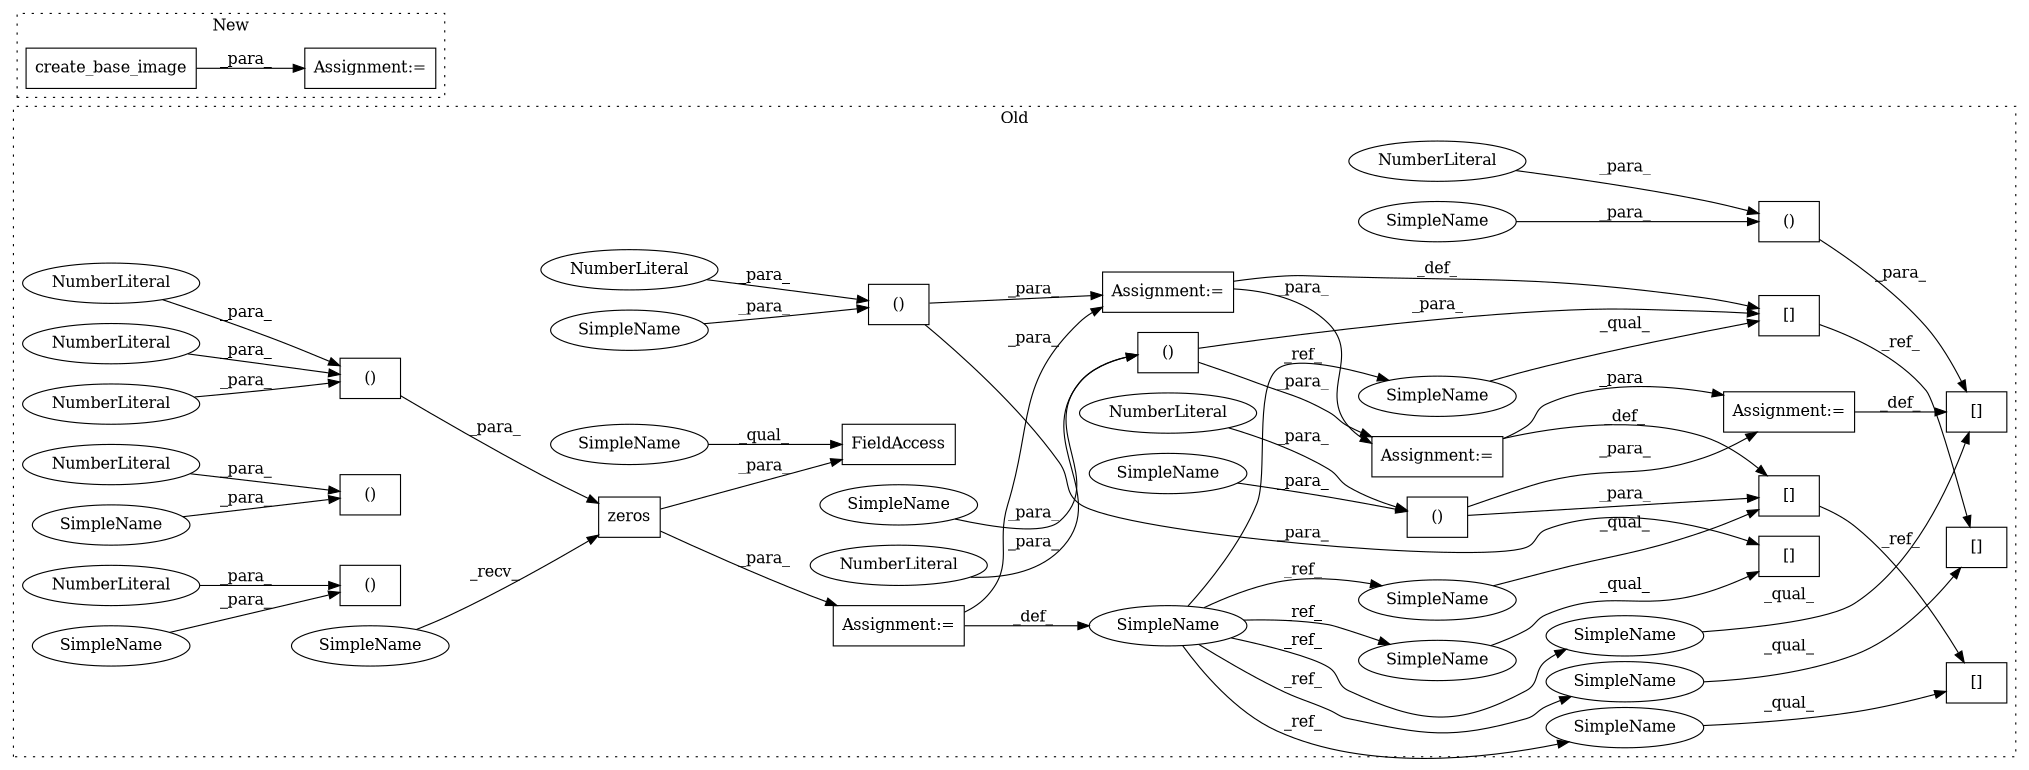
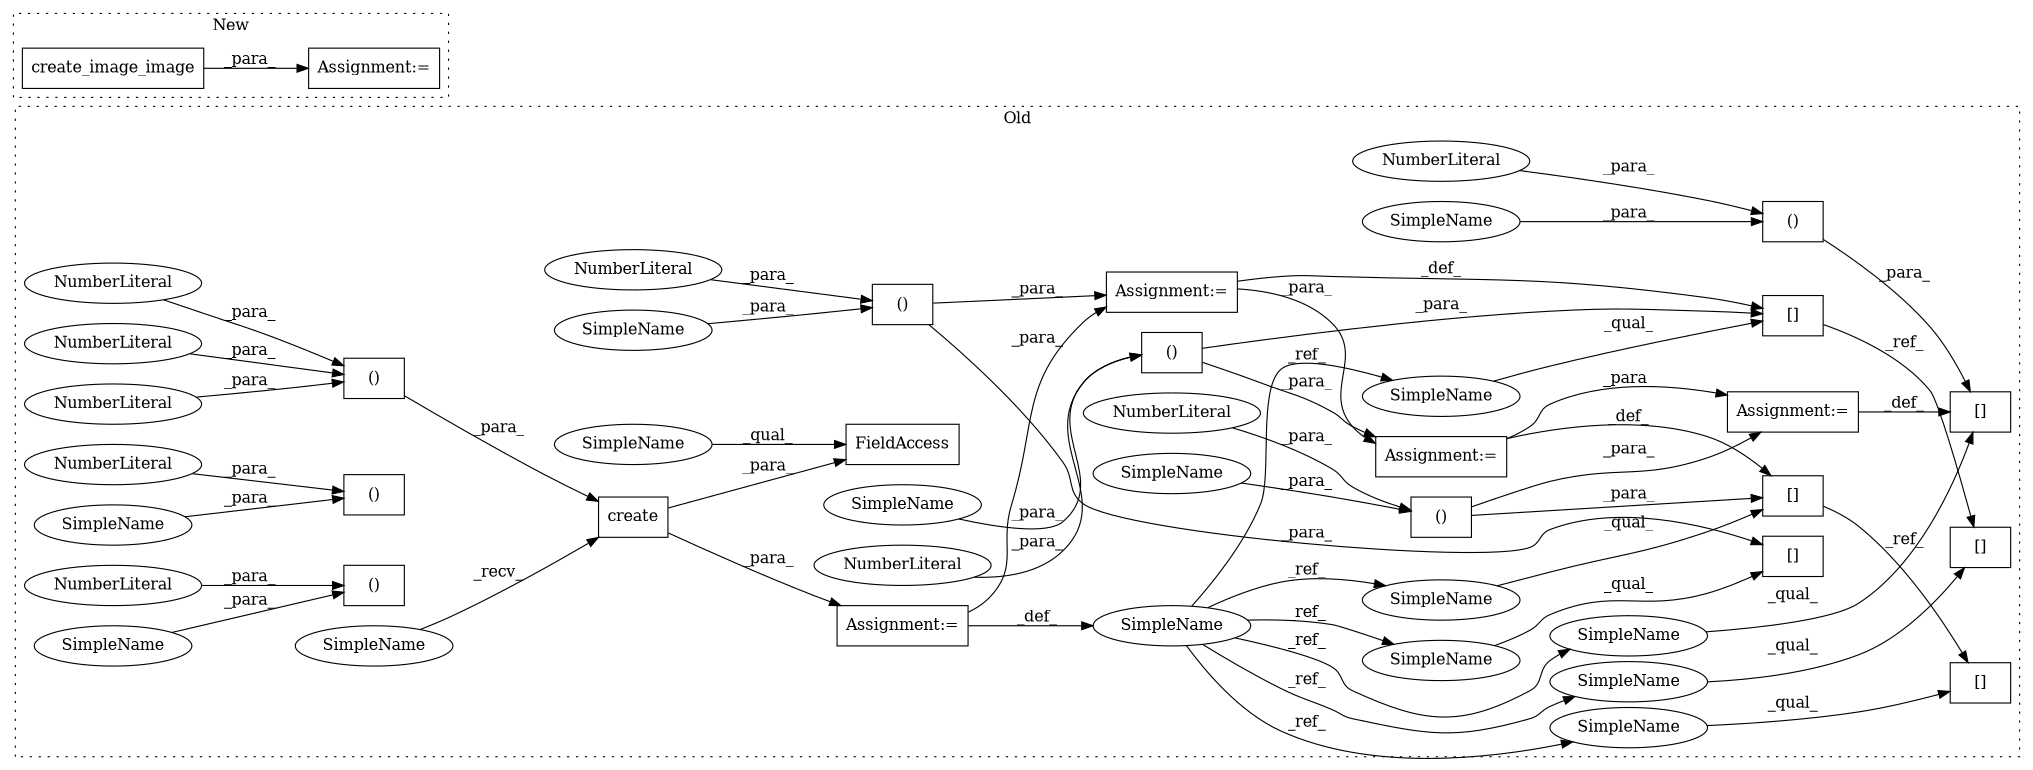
node "create_base_image": label "create_base_image" -> "create_image_image"
node "zeros": label "zeros" -> "create"
